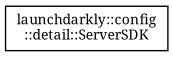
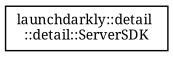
node "launchdarkly::config ::detail::ServerSDK": label "launchdarkly::config ::detail::ServerSDK" -> "launchdarkly::detail ::detail::ServerSDK"
